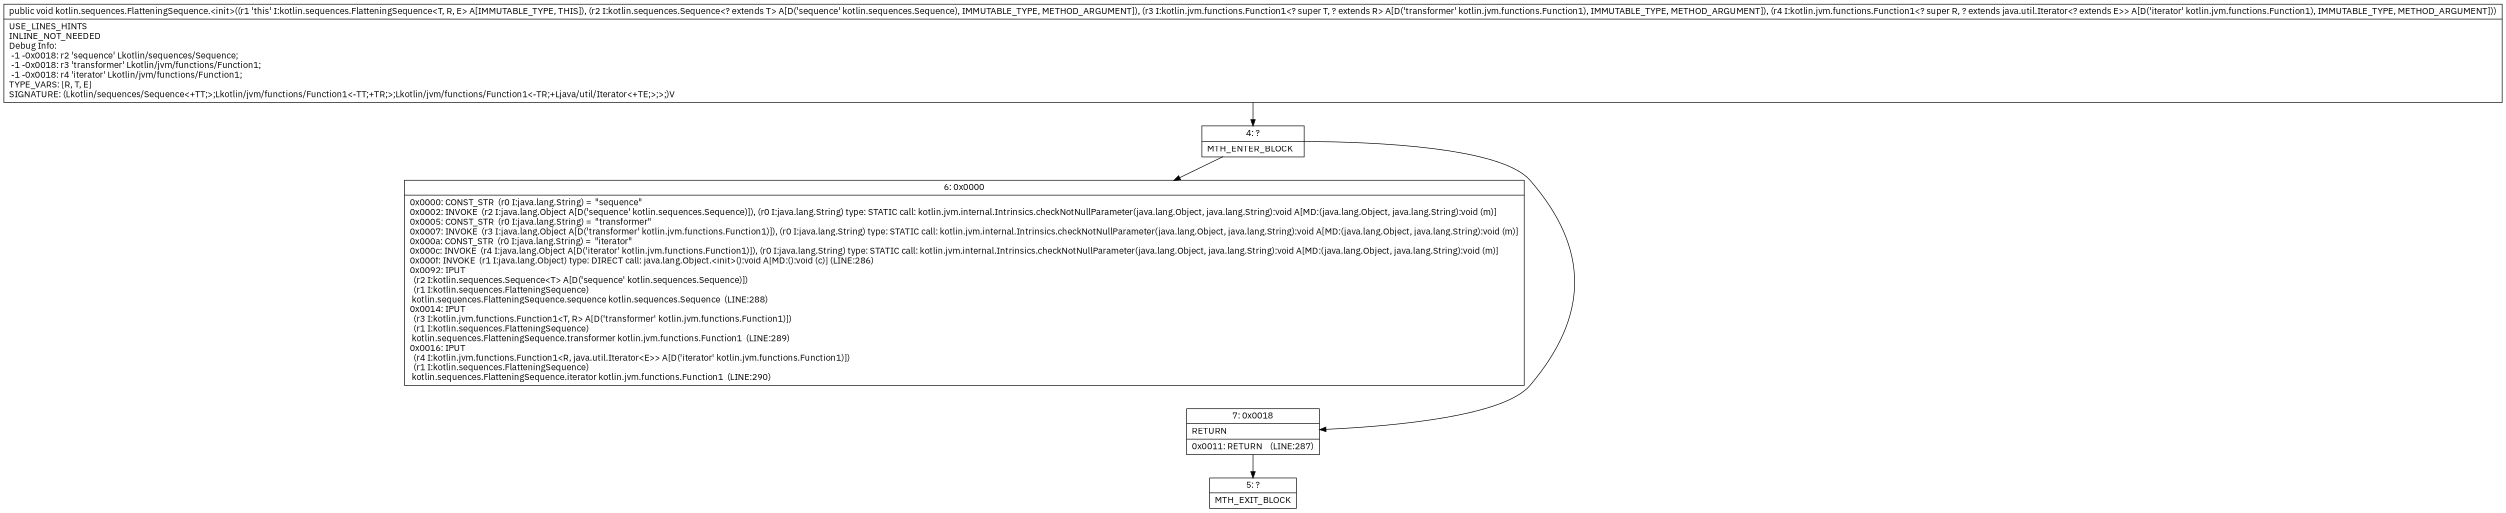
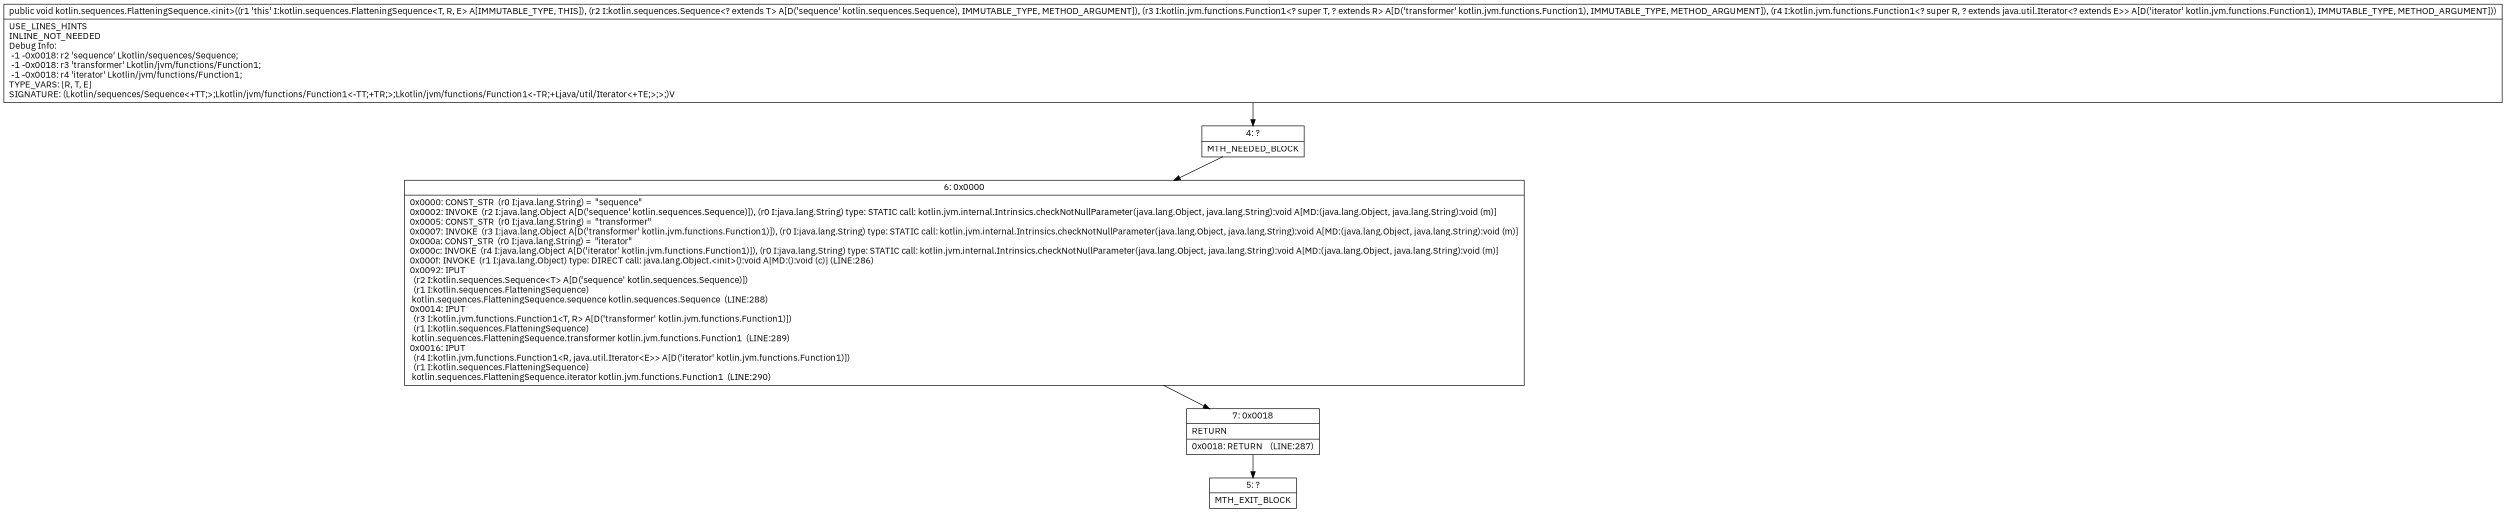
node "4: ?": text "MTH_ENTER_BLOCK" -> "MTH_NEEDED_BLOCK"
edge "4: ?" -> "7: 0x0018": now "6: 0x0000" -> "7: 0x0018"
node "7: 0x0018": text "0x0011: RETURN    (LINE:287)" -> "0x0018: RETURN    (LINE:287)"
